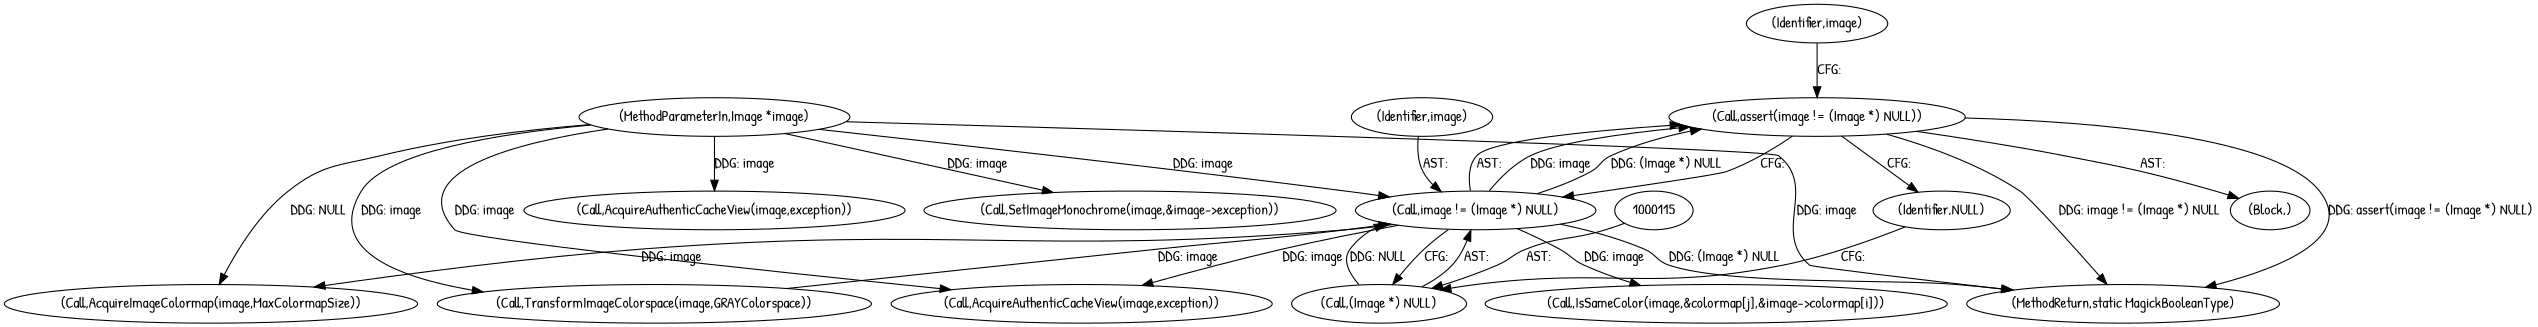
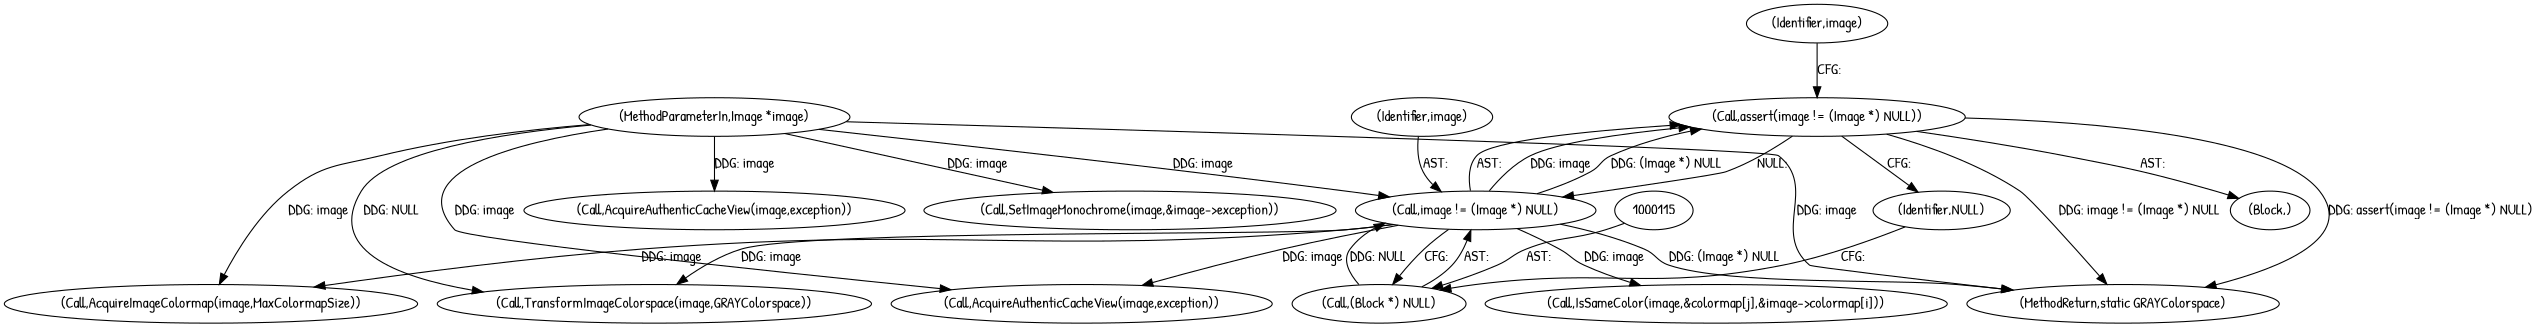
edge "(Call,assert(image != (Image *) NULL))" -> "(Call,image != (Image *) NULL)": label "CFG: " -> "NULL: "
edge "(MethodParameterIn,Image *image)" -> "(Call,AcquireImageColormap(image,MaxColormapSize))": label "DDG: NULL" -> "DDG: image"
edge "(MethodParameterIn,Image *image)" -> "(Call,TransformImageColorspace(image,GRAYColorspace))": label "DDG: image" -> "DDG: NULL"
edge "(Call,TransformImageColorspace(image,GRAYColorspace))" -> "(Call,image != (Image *) NULL)": reversed
node "(Call,(Image *) NULL)": label "(Call,(Image *) NULL)" -> "(Call,(Block *) NULL)"
node "(MethodReturn,static MagickBooleanType)": label "(MethodReturn,static MagickBooleanType)" -> "(MethodReturn,static GRAYColorspace)"
